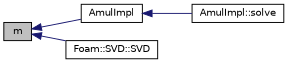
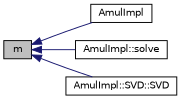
edge "AmulImpl::solve" -> "AmulImpl": now "AmulImpl::solve" -> "m"
node "Foam::SVD::SVD": label "Foam::SVD::SVD" -> "AmulImpl::SVD::SVD"
